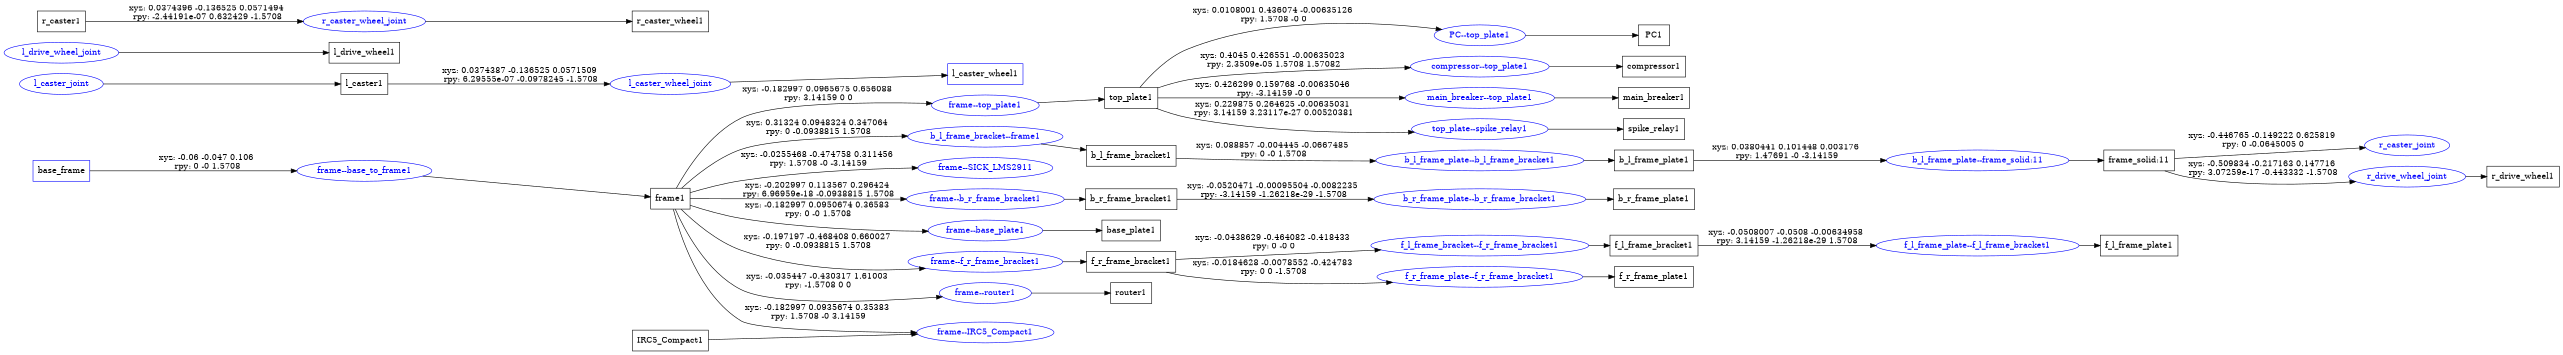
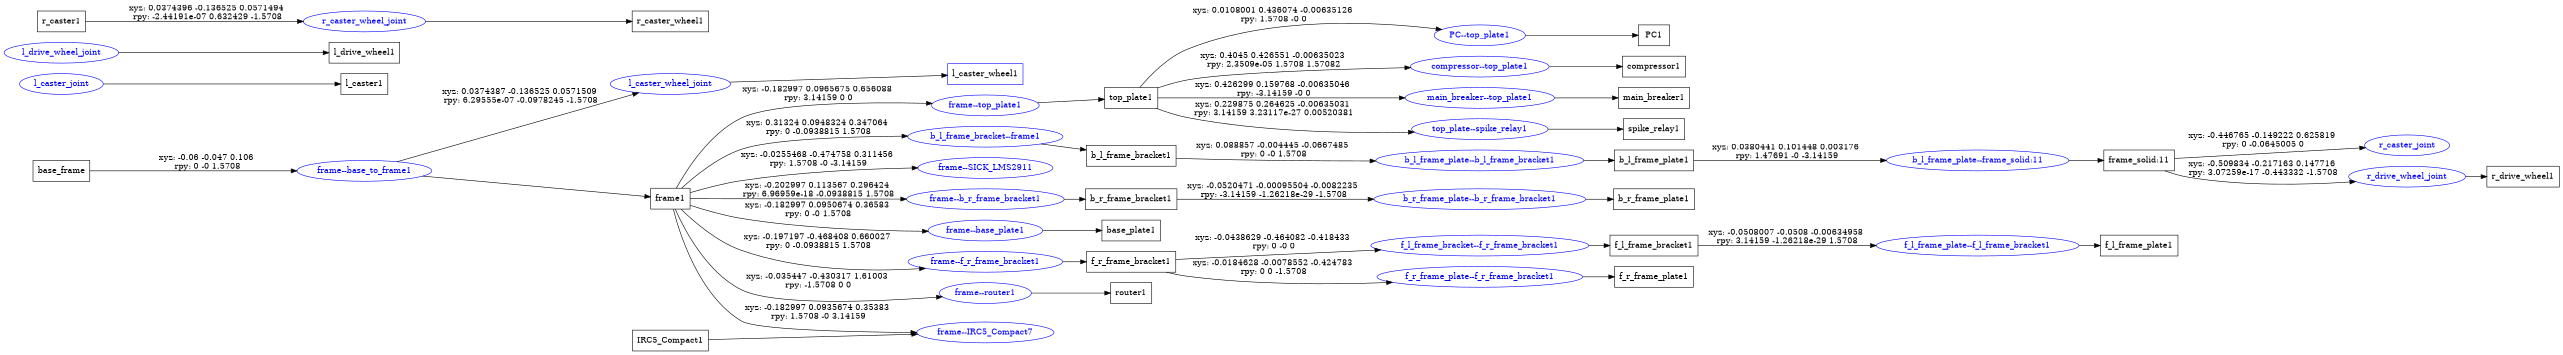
edge "l_caster1" -> "l_caster_wheel_joint": now "frame--base_to_frame1" -> "l_caster_wheel_joint"
node "base_frame": color blue -> black
node "frame--IRC5_Compact1": label "frame--IRC5_Compact1" -> "frame--IRC5_Compact7"
